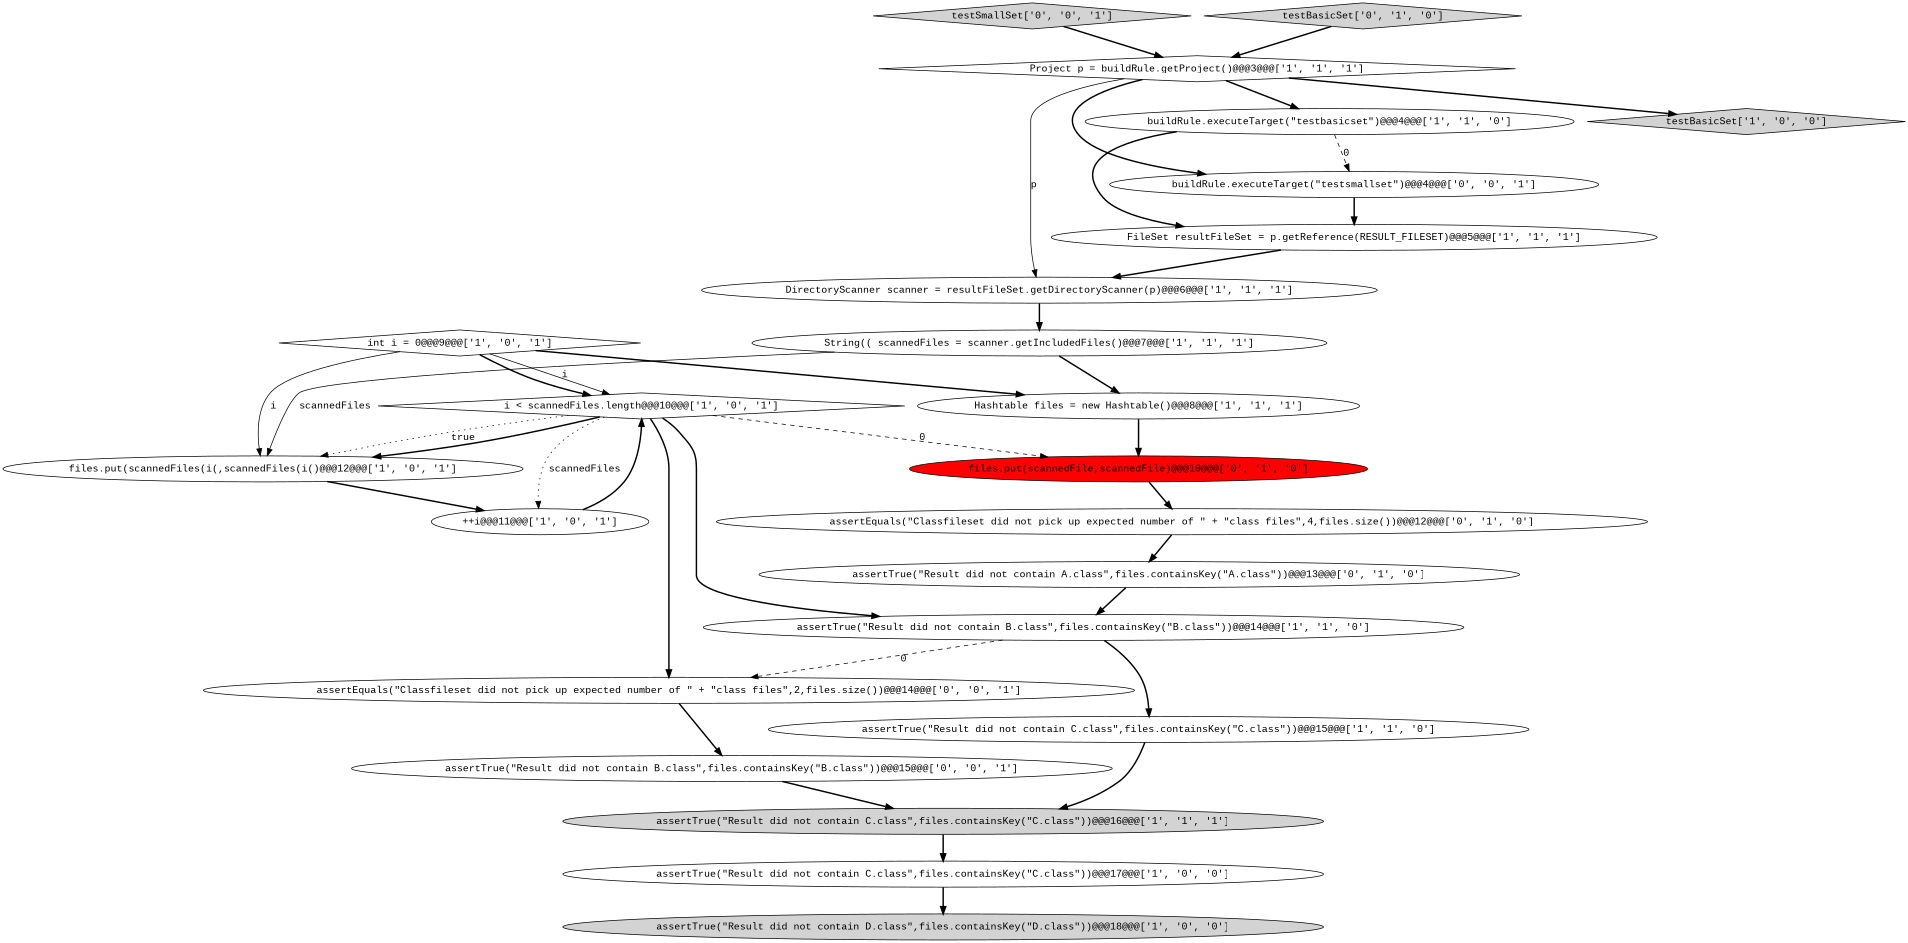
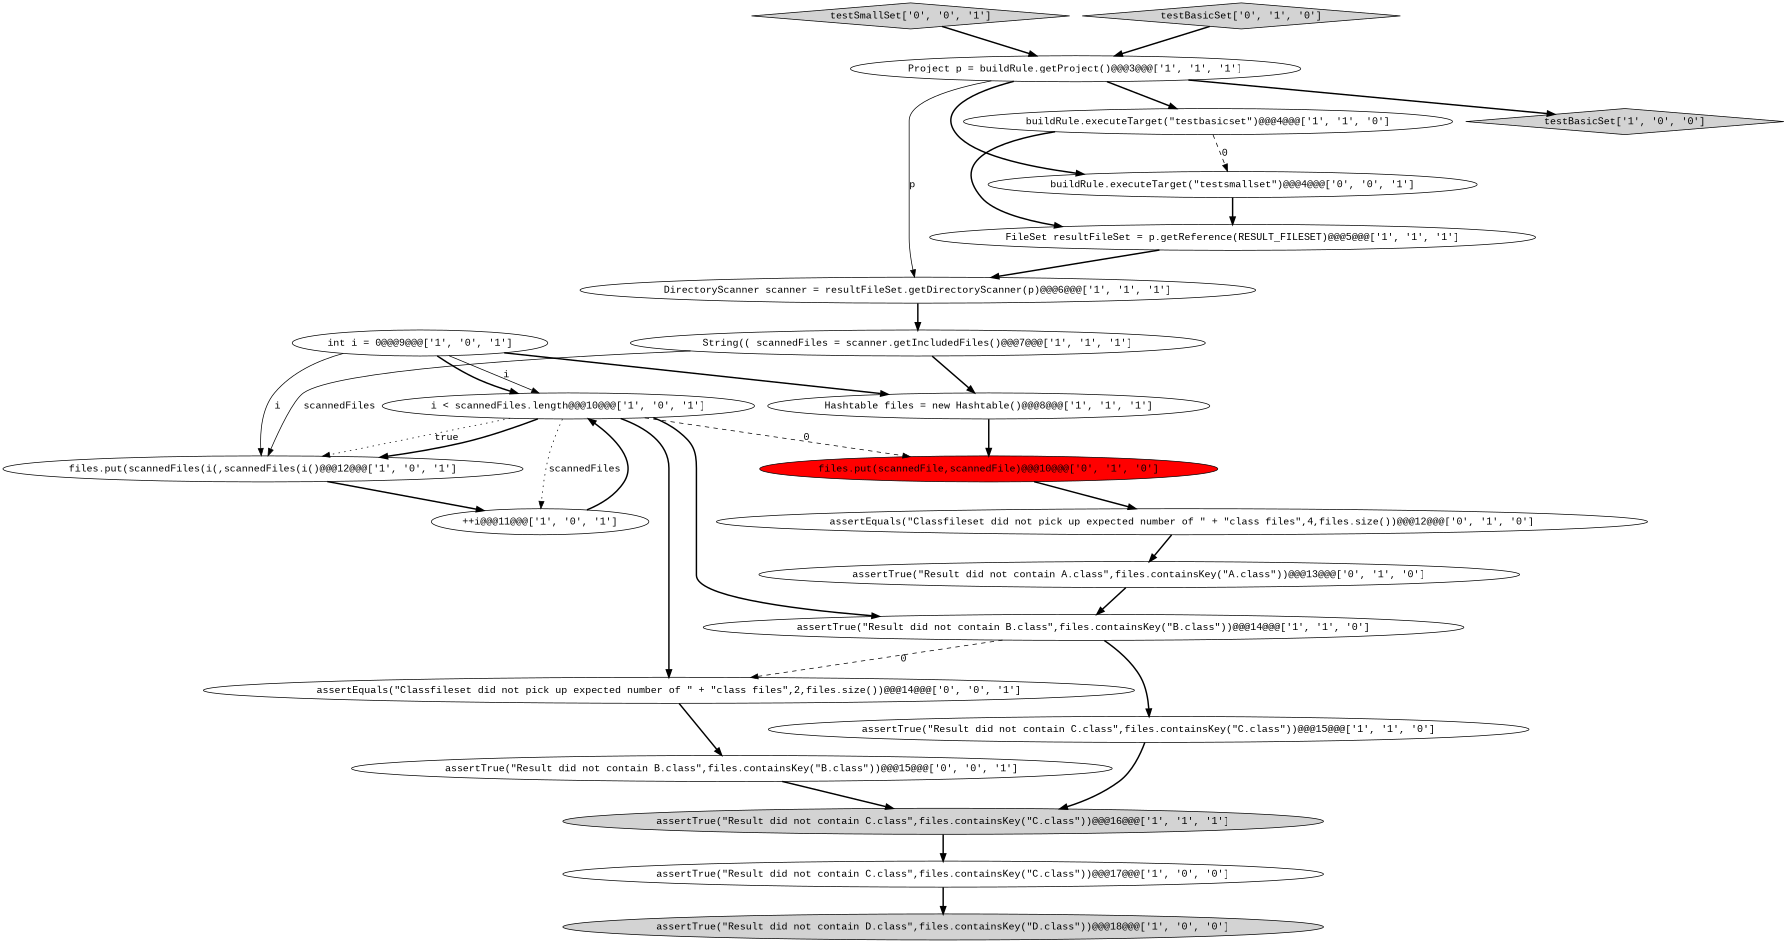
node "Project p = buildRule.getProject()@@@3@@@['1', '1', '1']": shape diamond -> ellipse
node "int i = 0@@@9@@@['1', '0', '1']": shape diamond -> ellipse
node "i < scannedFiles.length@@@10@@@['1', '0', '1']": shape diamond -> ellipse
